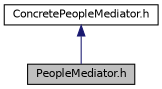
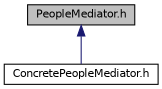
edge "PeopleMediator.h" -> "ConcretePeopleMediator.h": reversed
